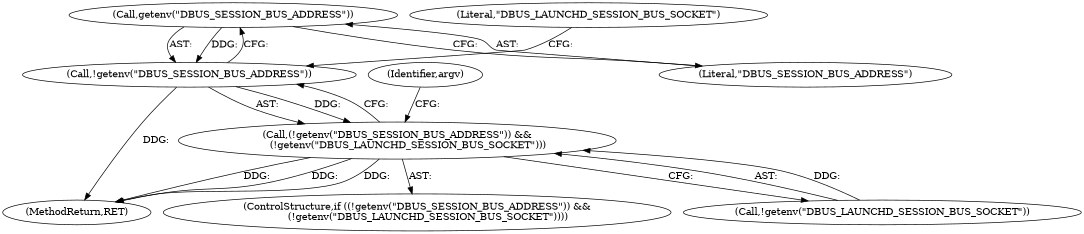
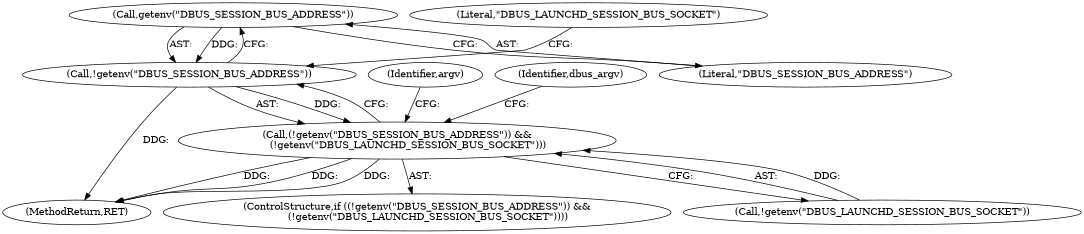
node "(Identifier,dbus_argv)": added
